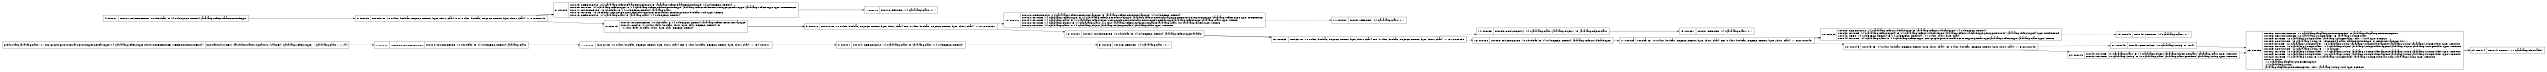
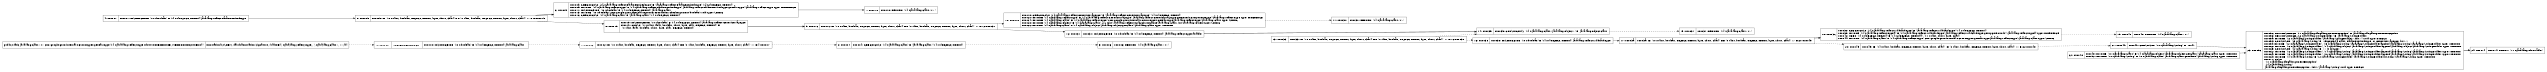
edge "14: 0x0035" -> "15: 0x0037": style solid -> dashed
edge "12: 0x0031" -> "13: 0x0033": now "12: 0x0031" -> "14: 0x0035"
node "0: 0x0000": text "METHOD_ENTER_BLOCK" -> "MTH_ENTER_BLOCK"
edge "20: 0x0049" -> "22: 0x004e": removed
